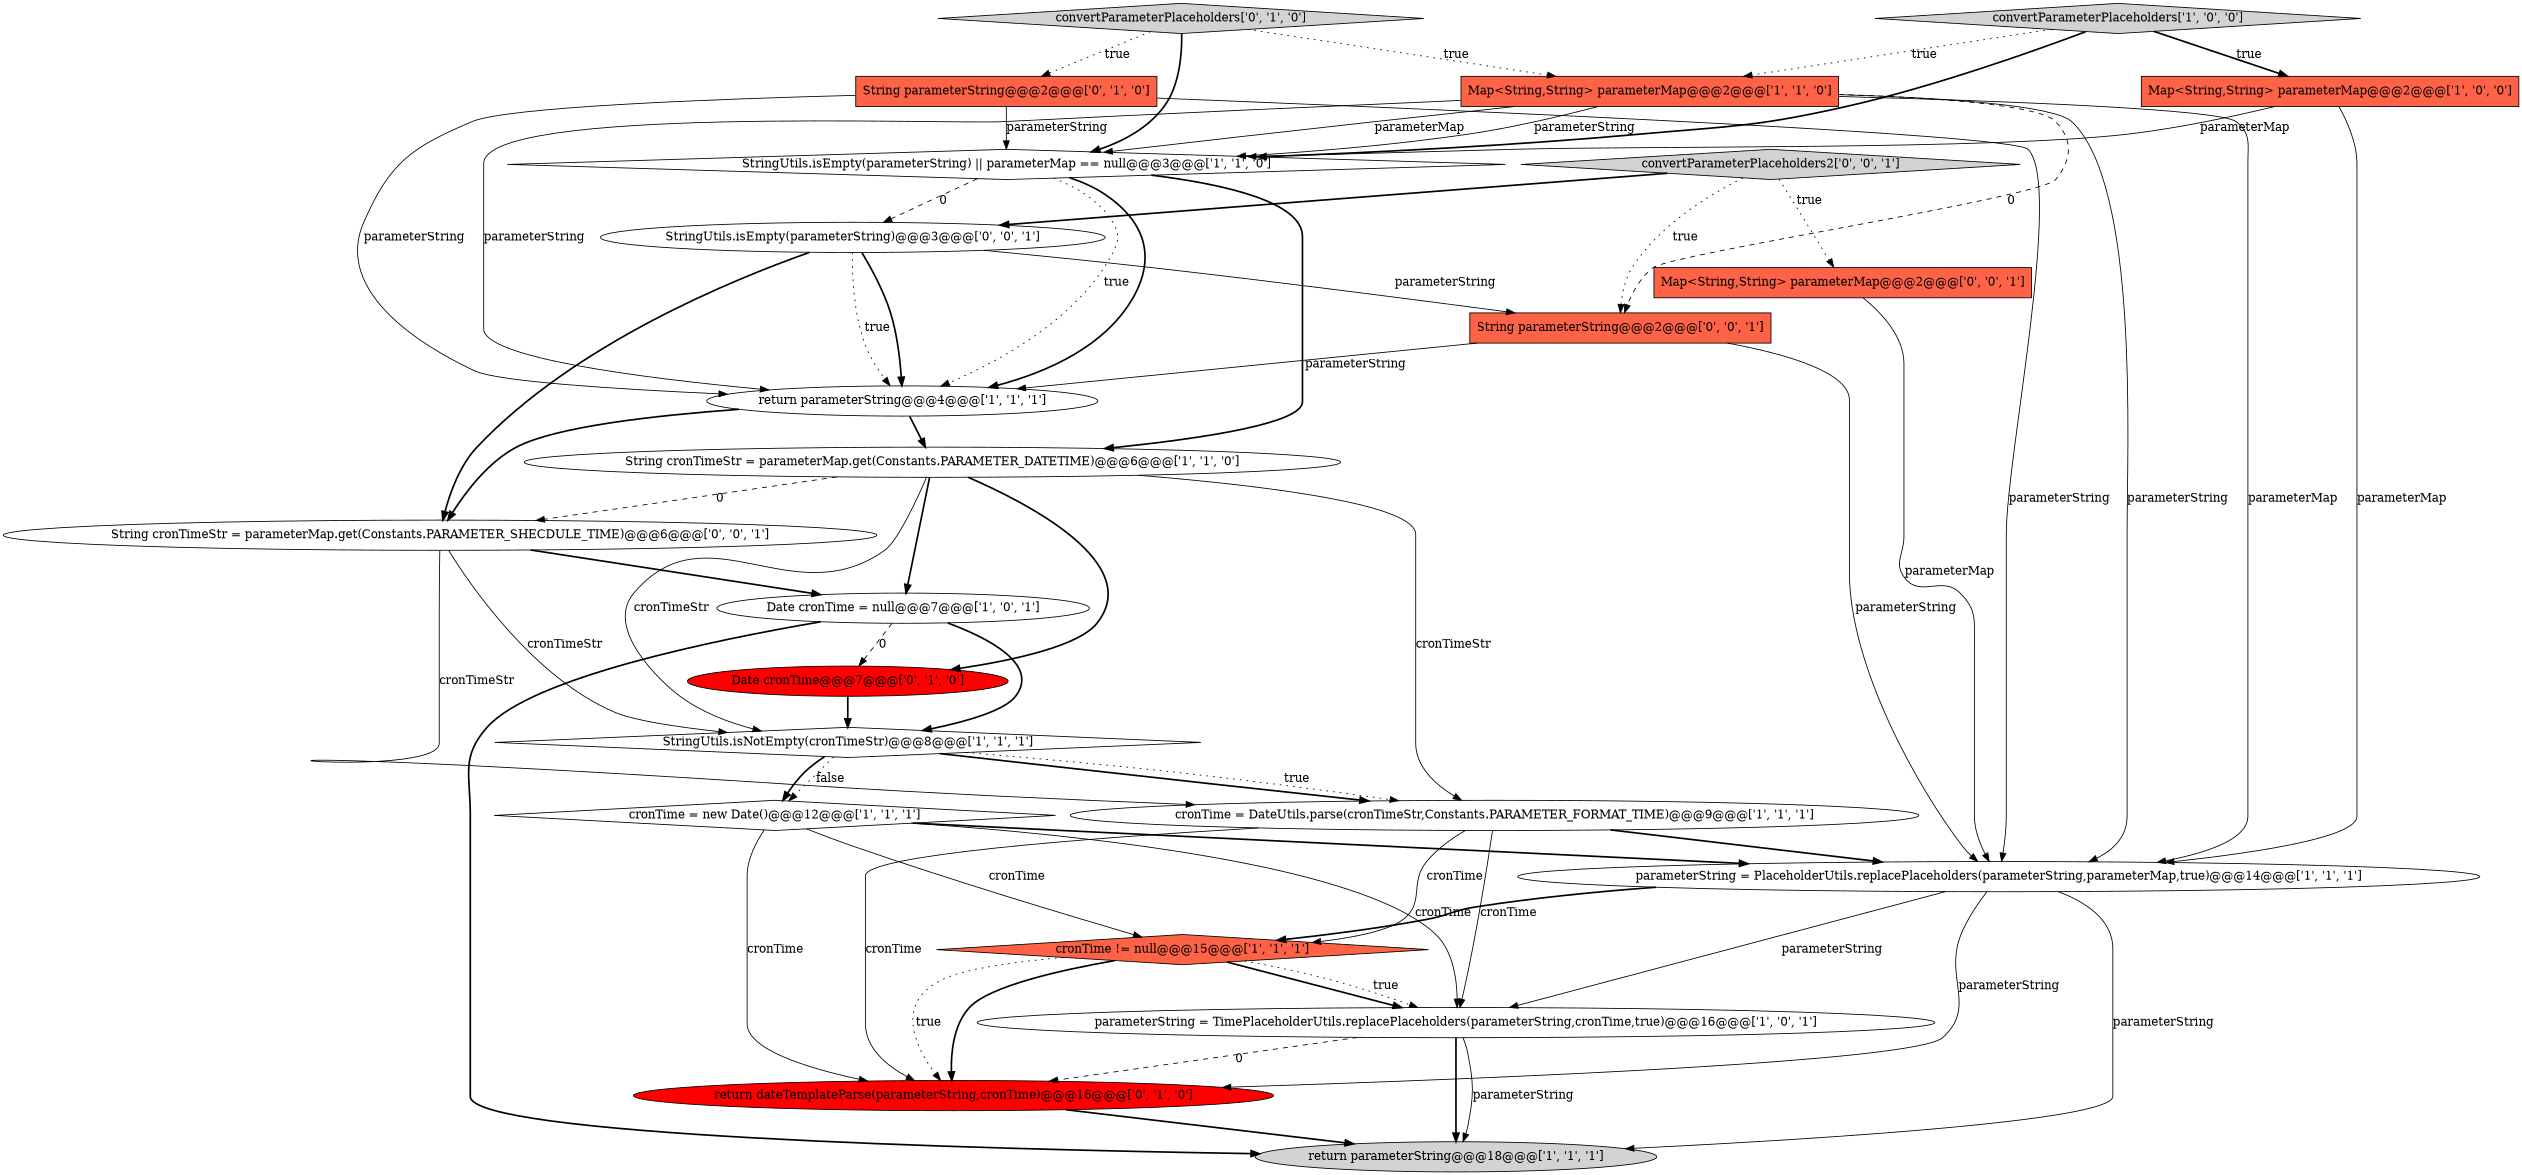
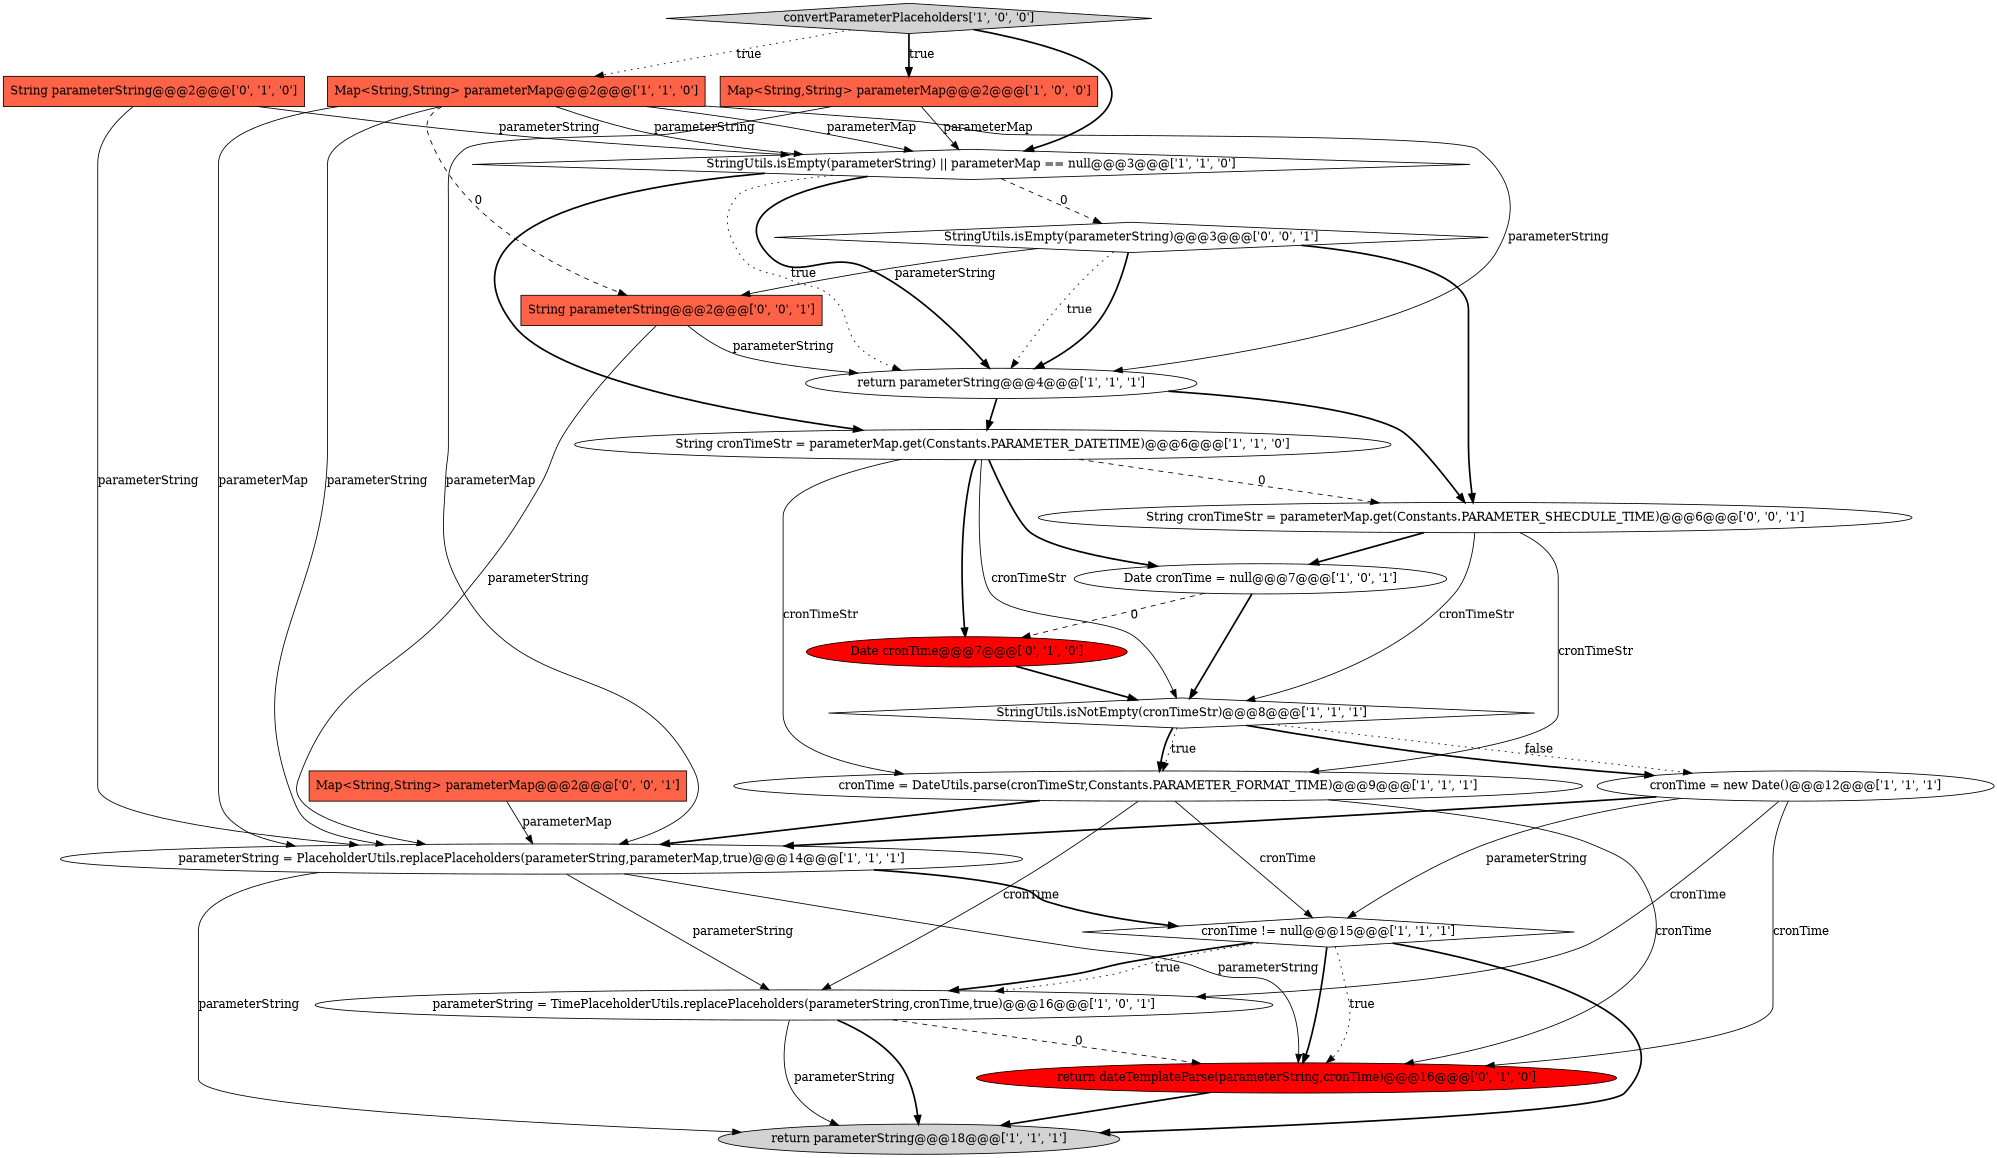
node "convertParameterPlaceholders['0', '1', '0']": removed
node "convertParameterPlaceholders2['0', '0', '1']": removed
edge "String parameterString@@@2@@@['0', '1', '0']" -> "return parameterString@@@4@@@['1', '1', '1']": removed, label "parameterString"
node "StringUtils.isEmpty(parameterString)@@@3@@@['0', '0', '1']": shape ellipse -> diamond
node "cronTime = new Date()@@@12@@@['1', '1', '1']": shape diamond -> ellipse
edge "cronTime = new Date()@@@12@@@['1', '1', '1']" -> "cronTime != null@@@15@@@['1', '1', '1']": label "cronTime" -> "parameterString"
node "cronTime != null@@@15@@@['1', '1', '1']": fillcolor tomato -> white
edge "Date cronTime = null@@@7@@@['1', '0', '1']" -> "return parameterString@@@18@@@['1', '1', '1']": now "cronTime != null@@@15@@@['1', '1', '1']" -> "return parameterString@@@18@@@['1', '1', '1']"
